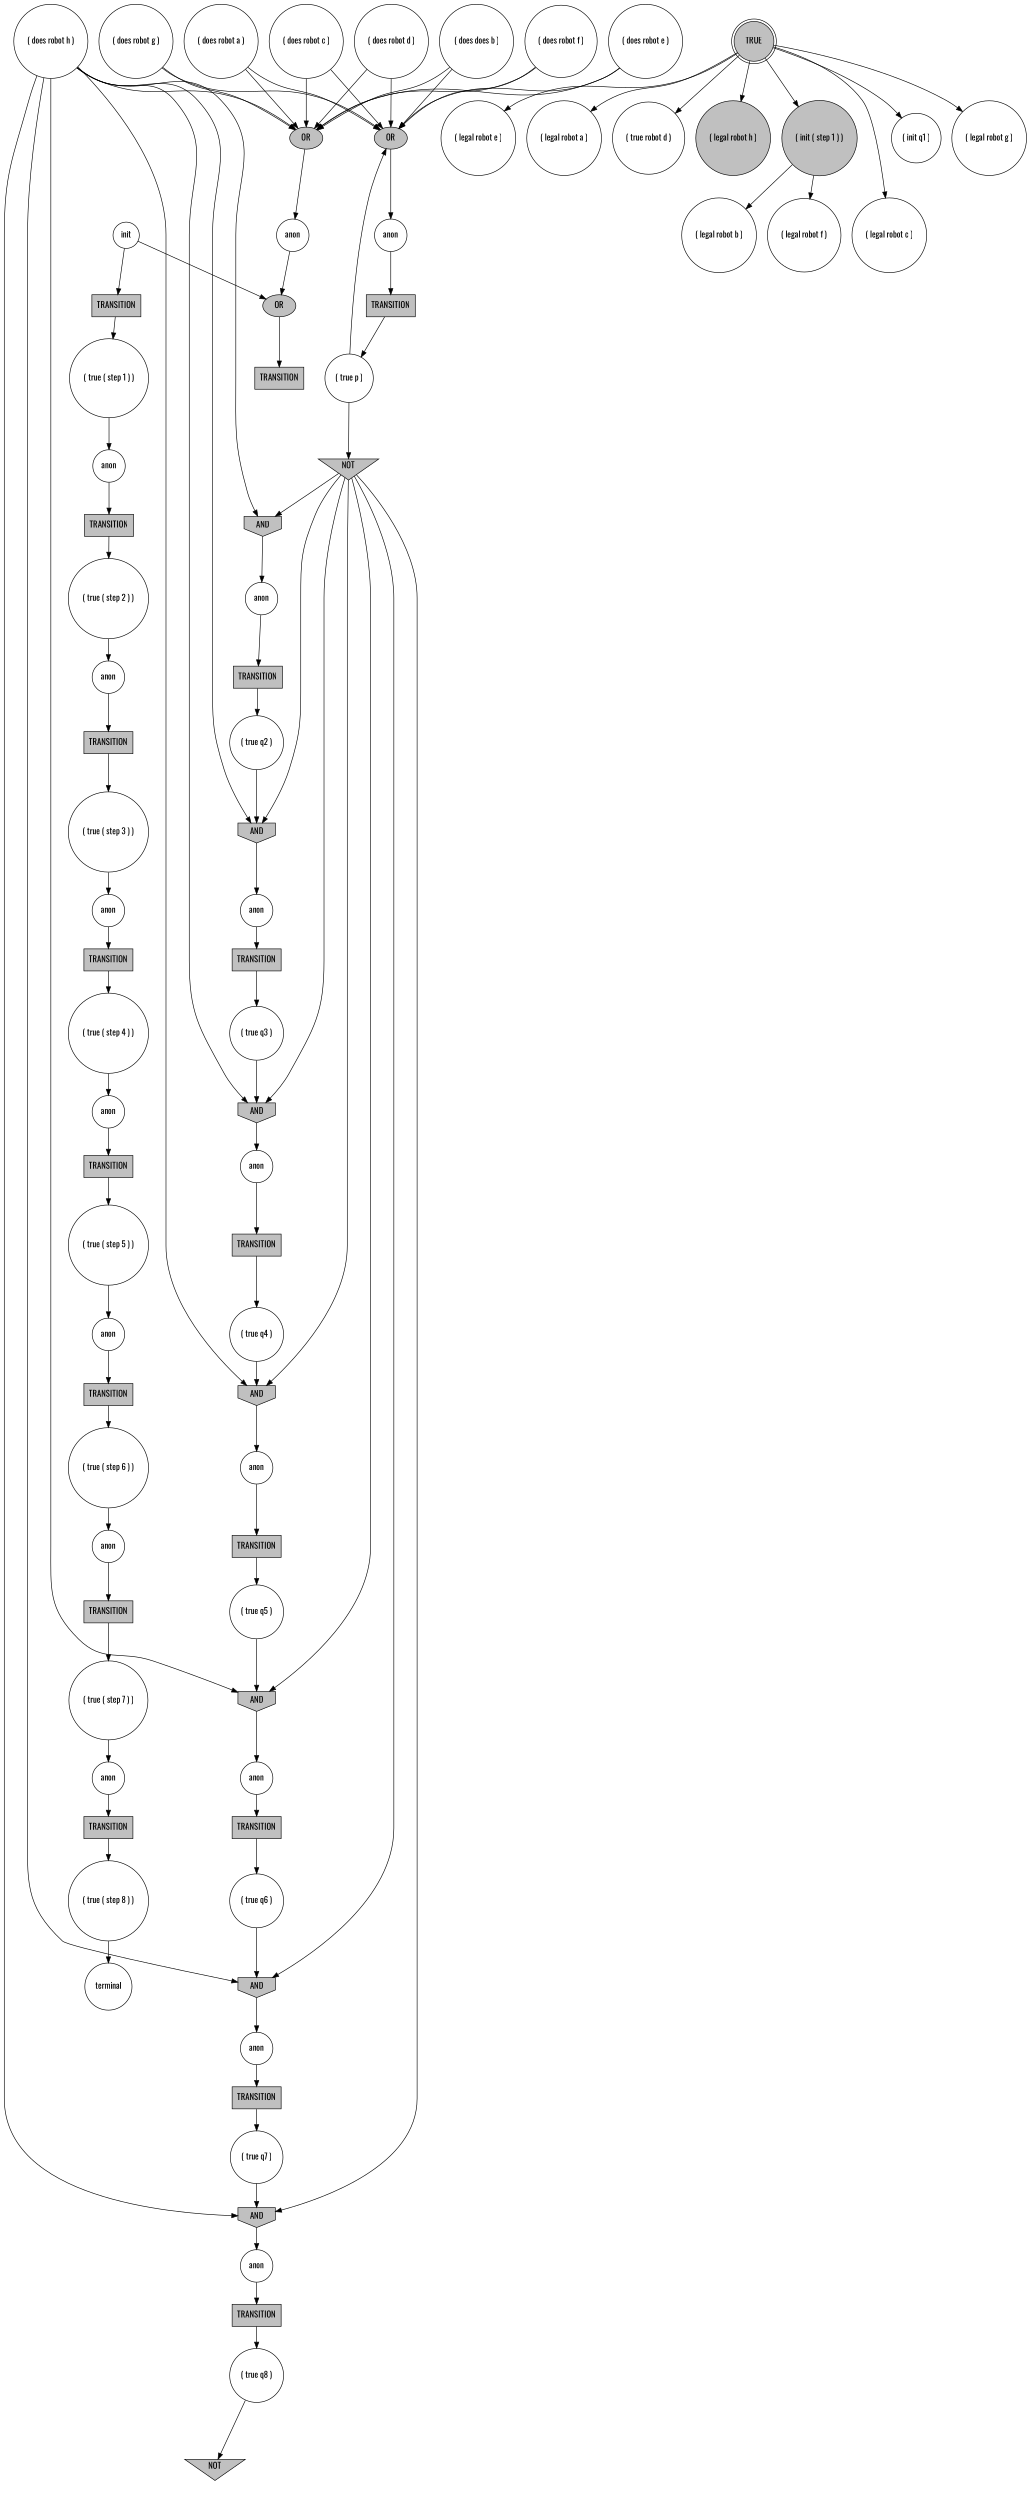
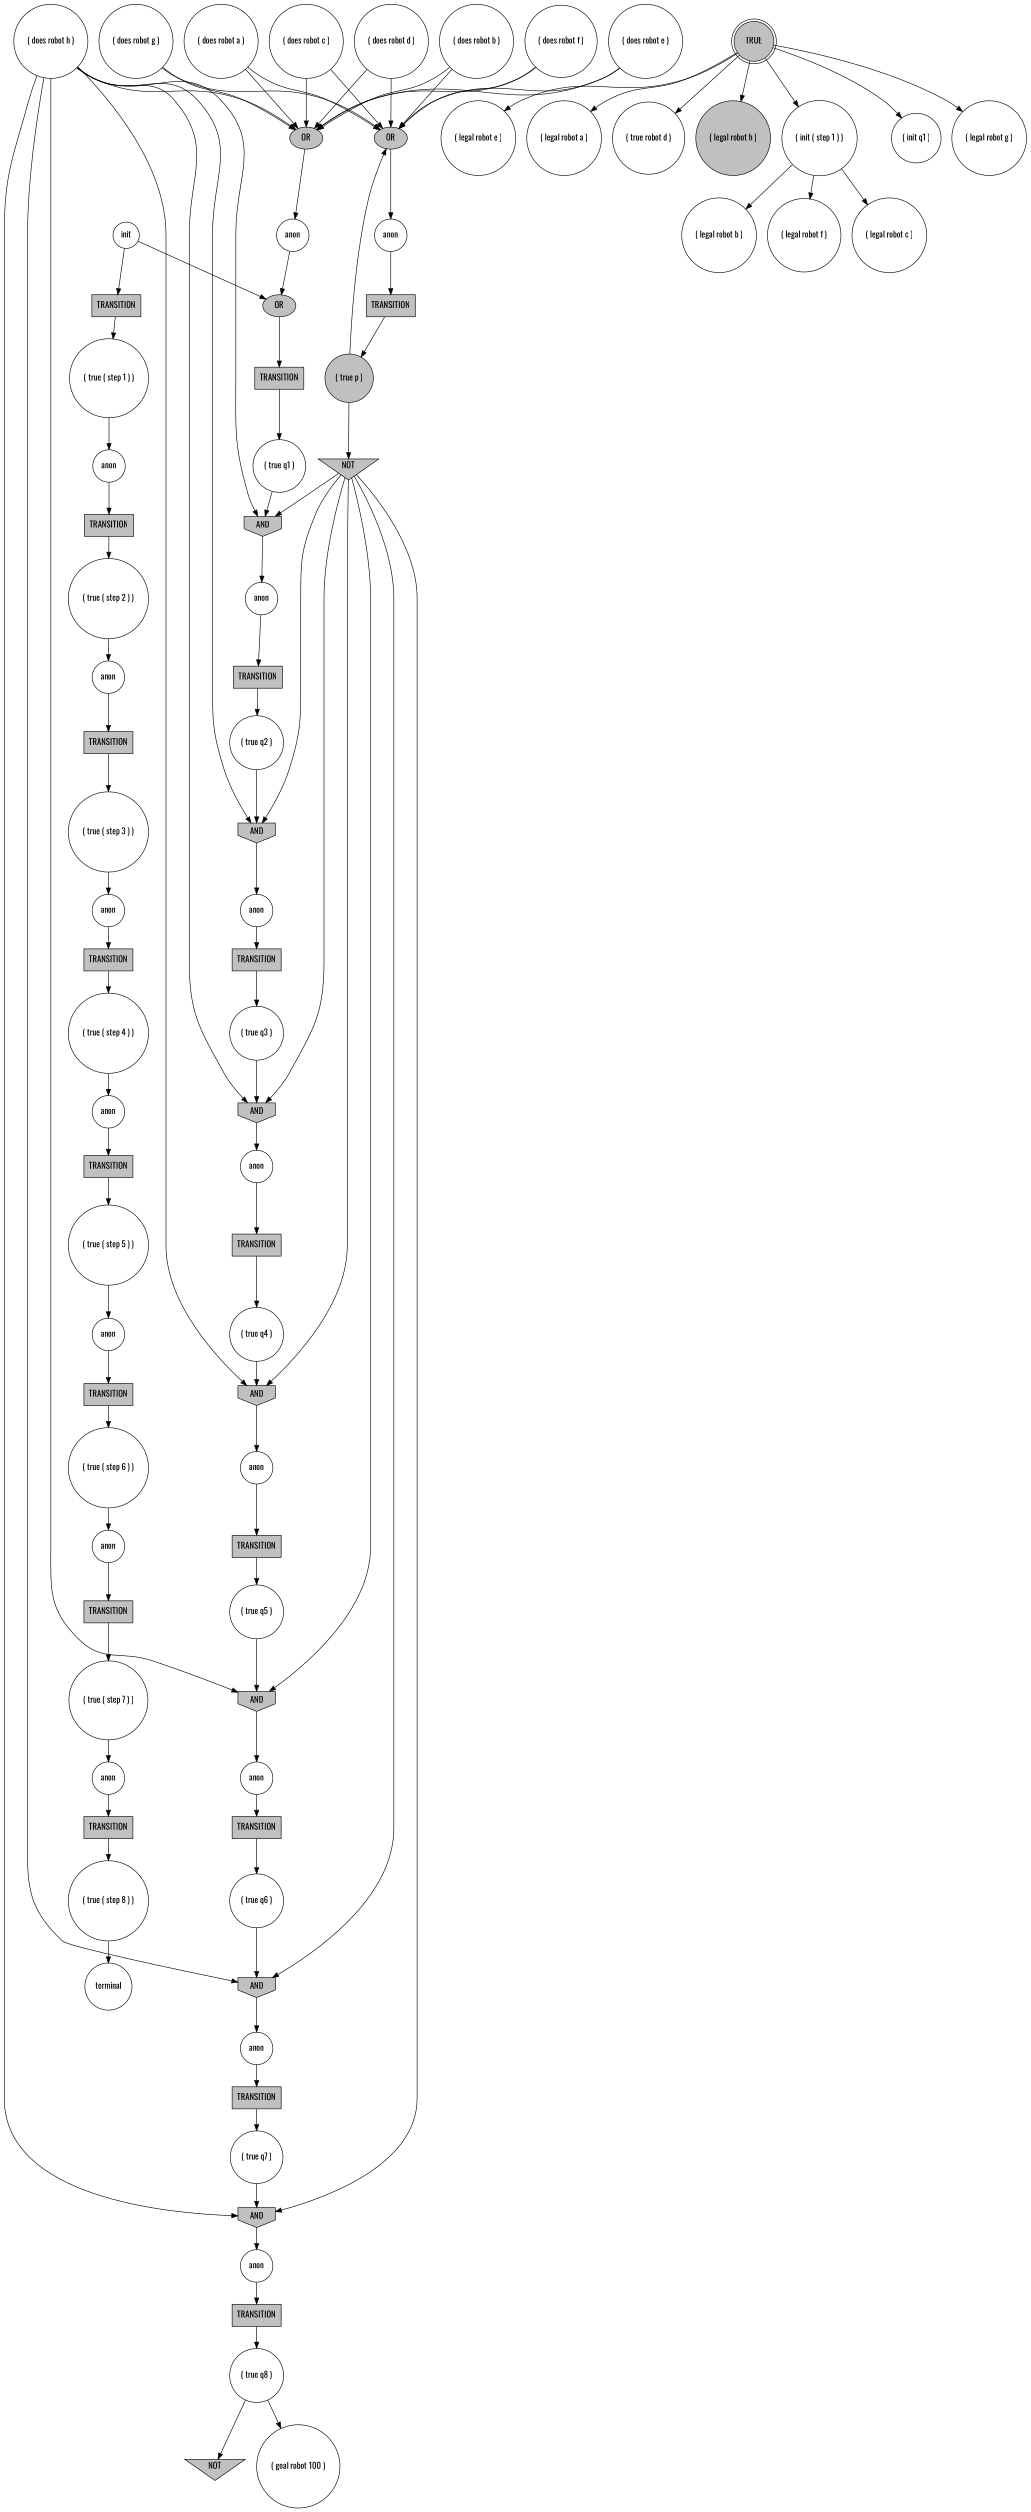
node "( does does b )": label "( does does b )" -> "( does robot b )"
edge "TRUE" -> "( legal robot c )": now "( init ( step 1 ) )" -> "( legal robot c )"
node "( init ( step 1 ) )": fillcolor grey -> white
node "( true p )": fillcolor white -> grey
node "( true q1 )": added
node "( goal robot 100 )": added
